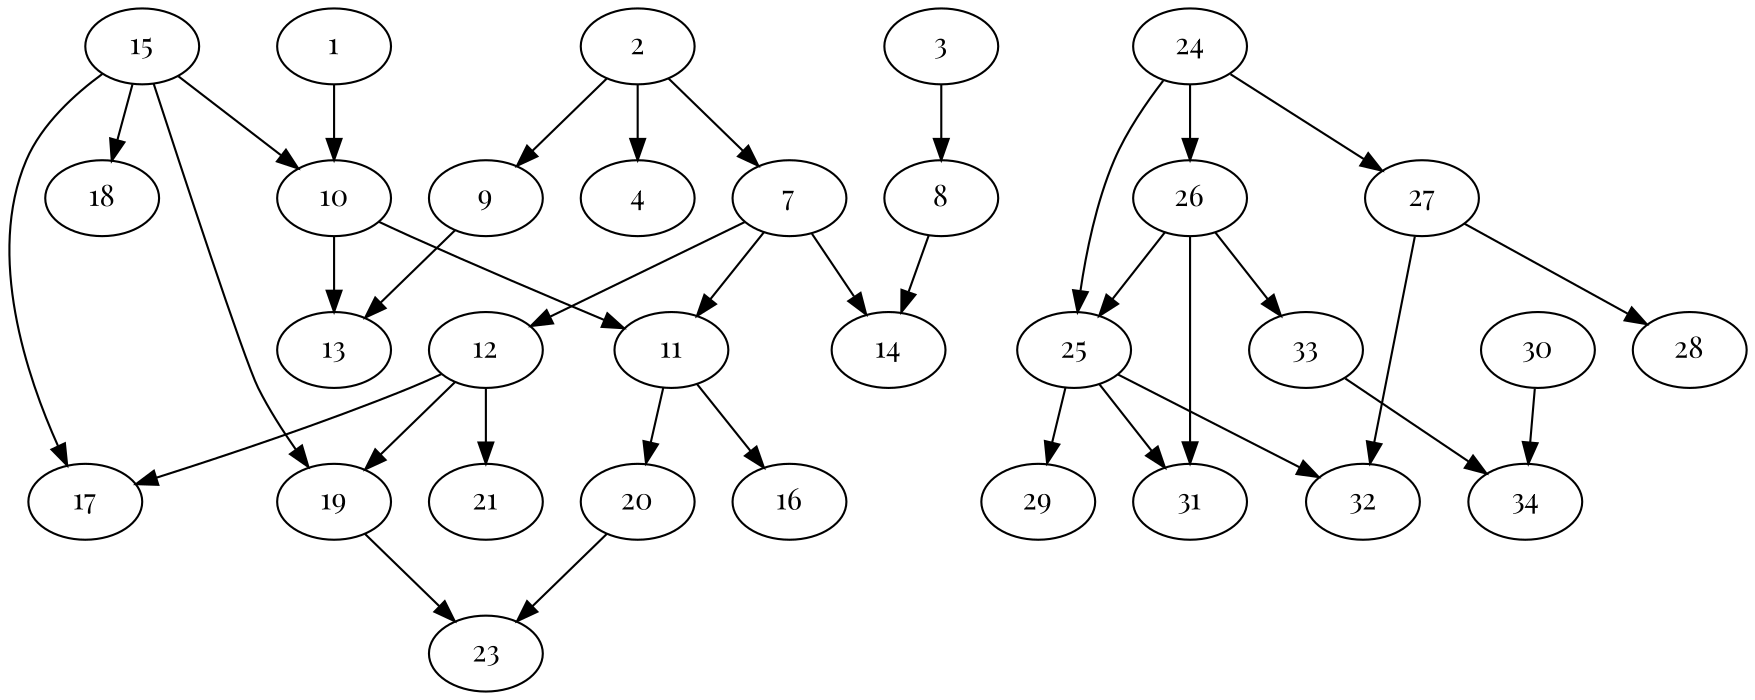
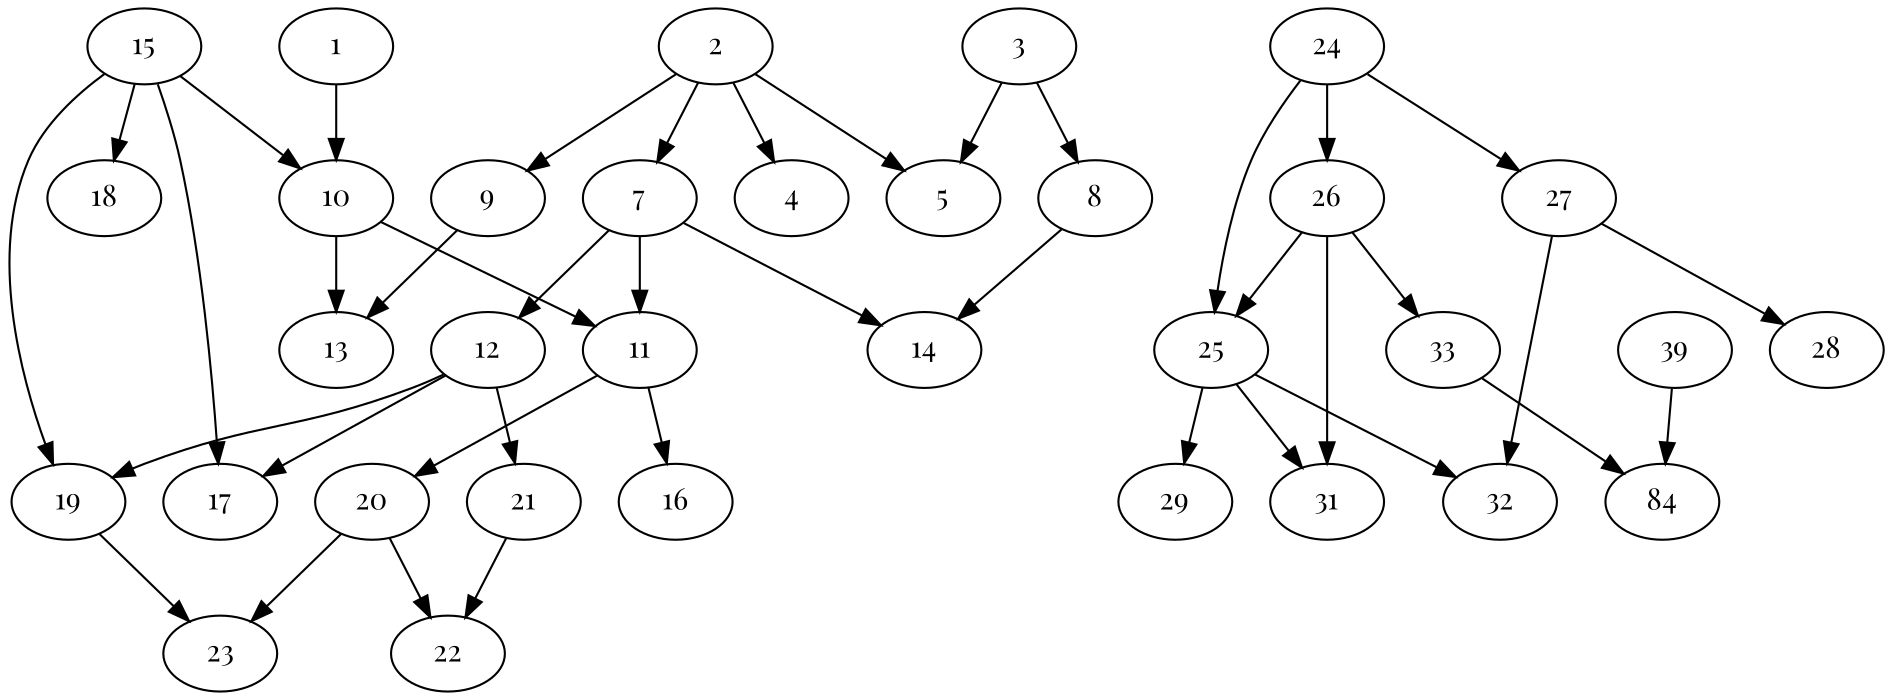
node "5": added
node "30": label "30" -> "39"
node "34": label "34" -> "84"
node "22": added
